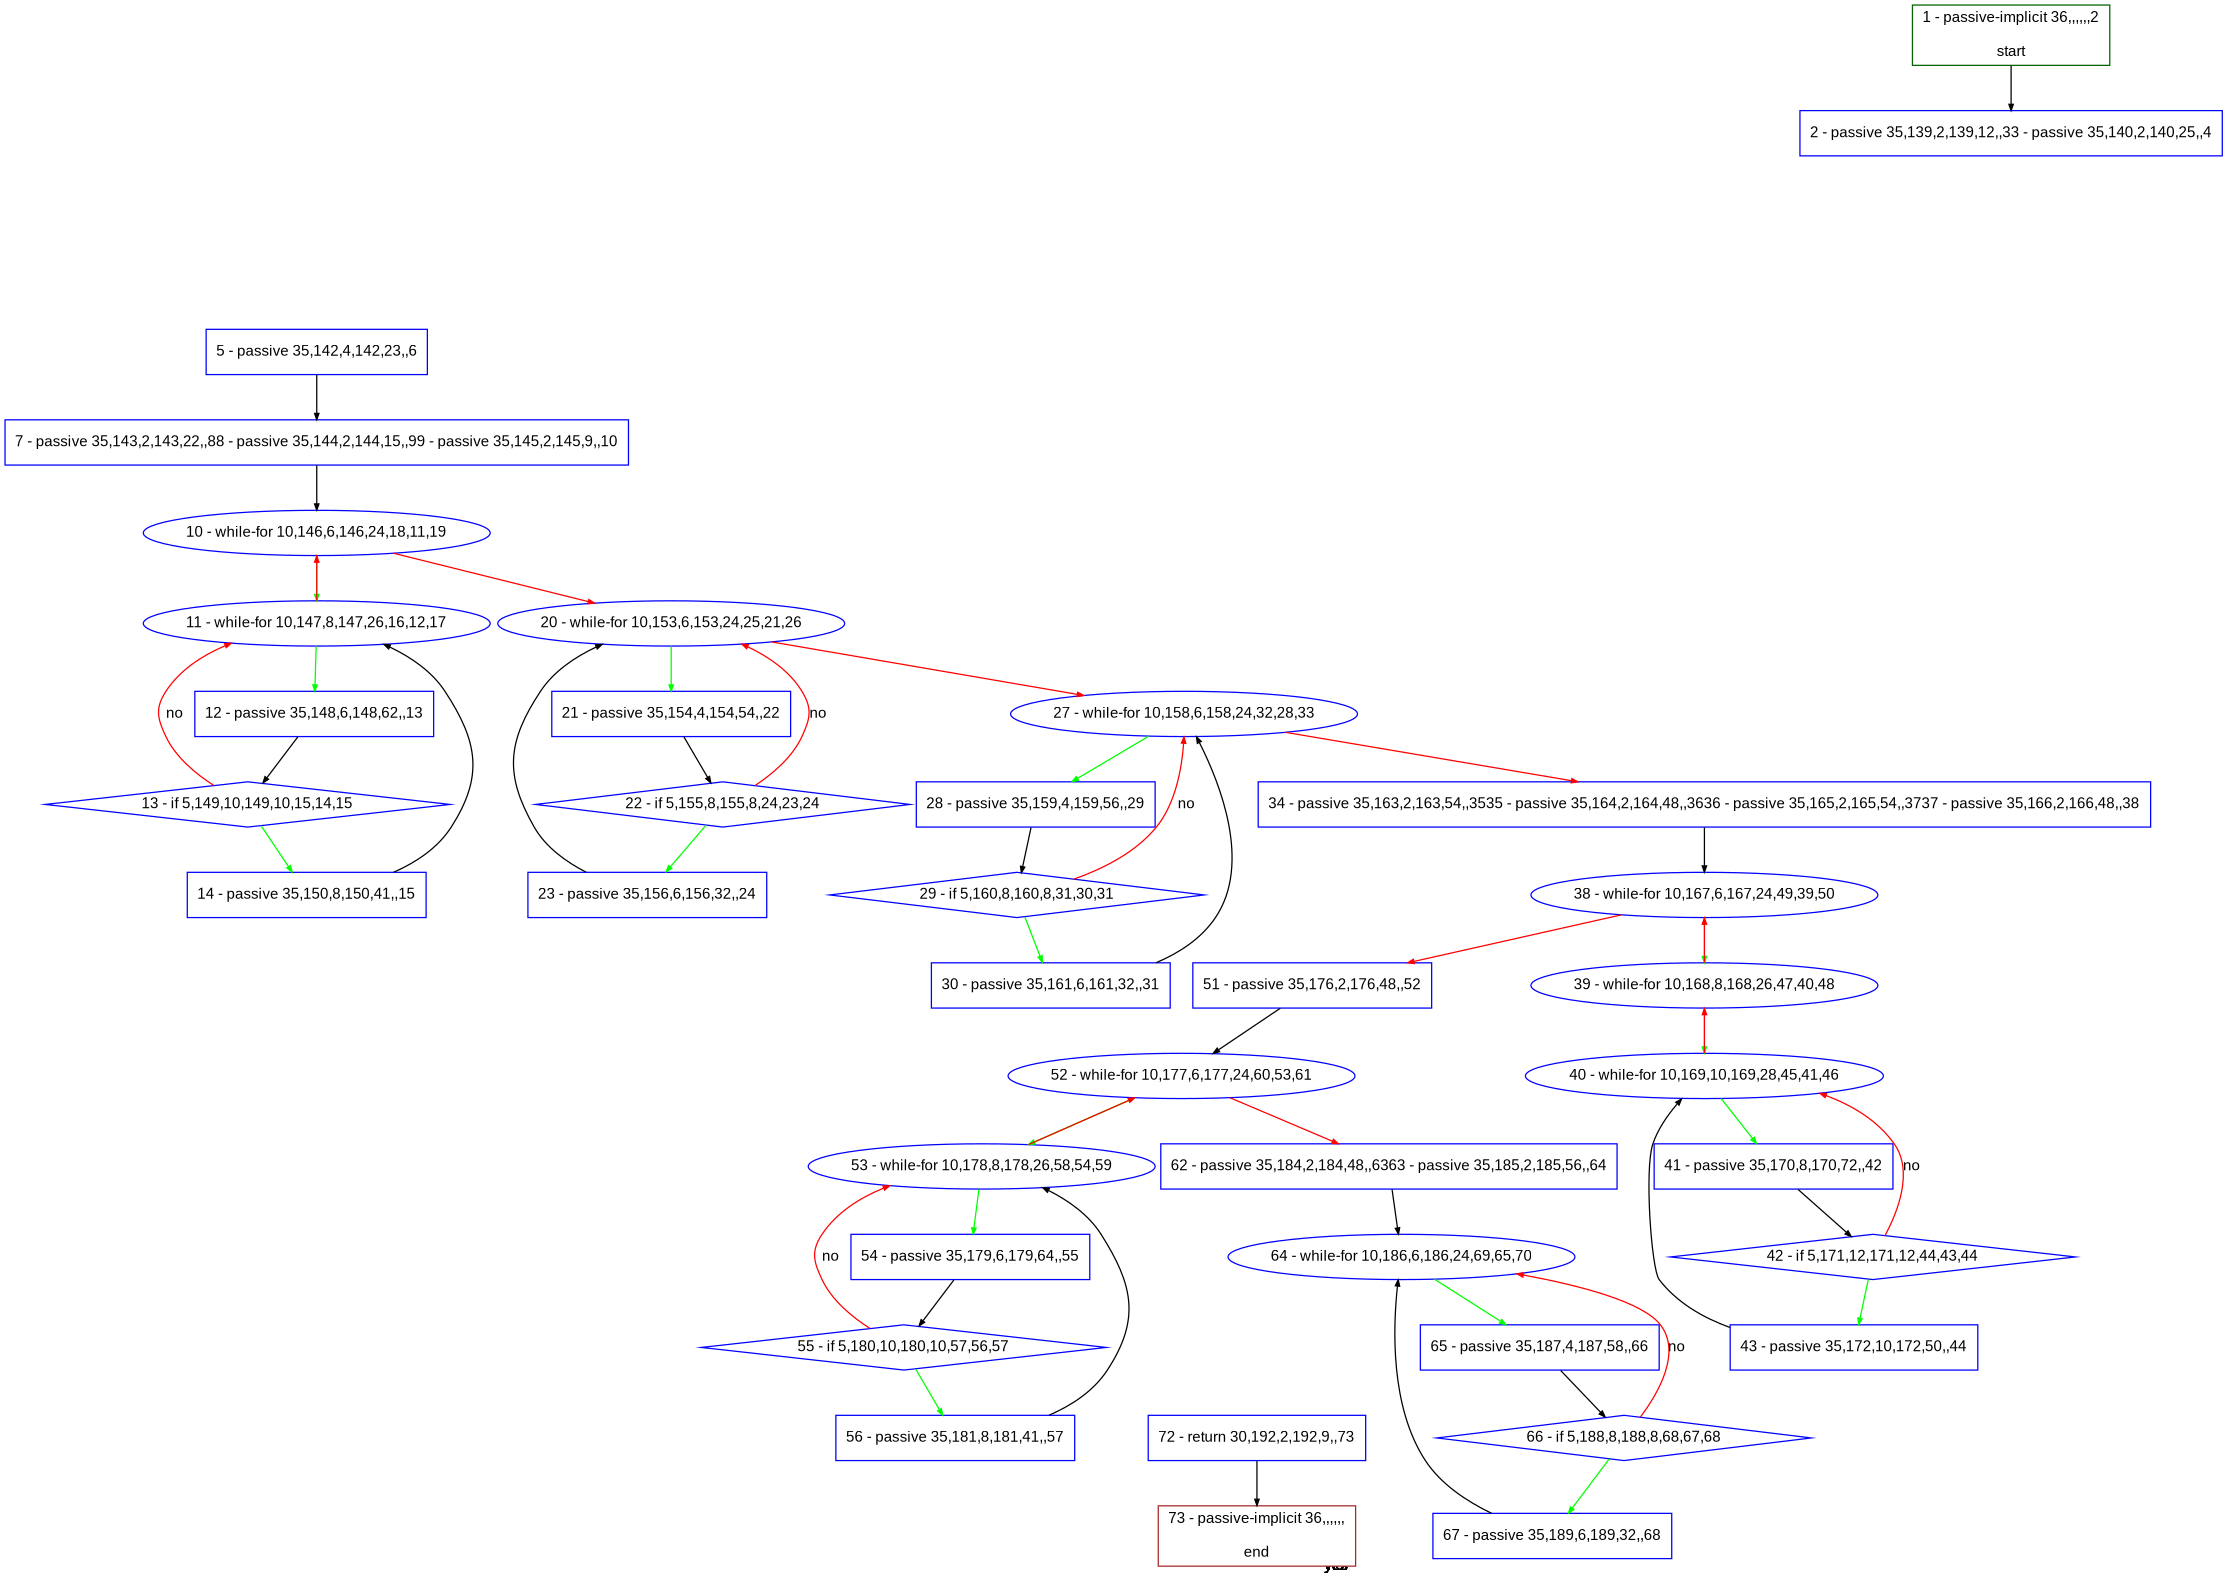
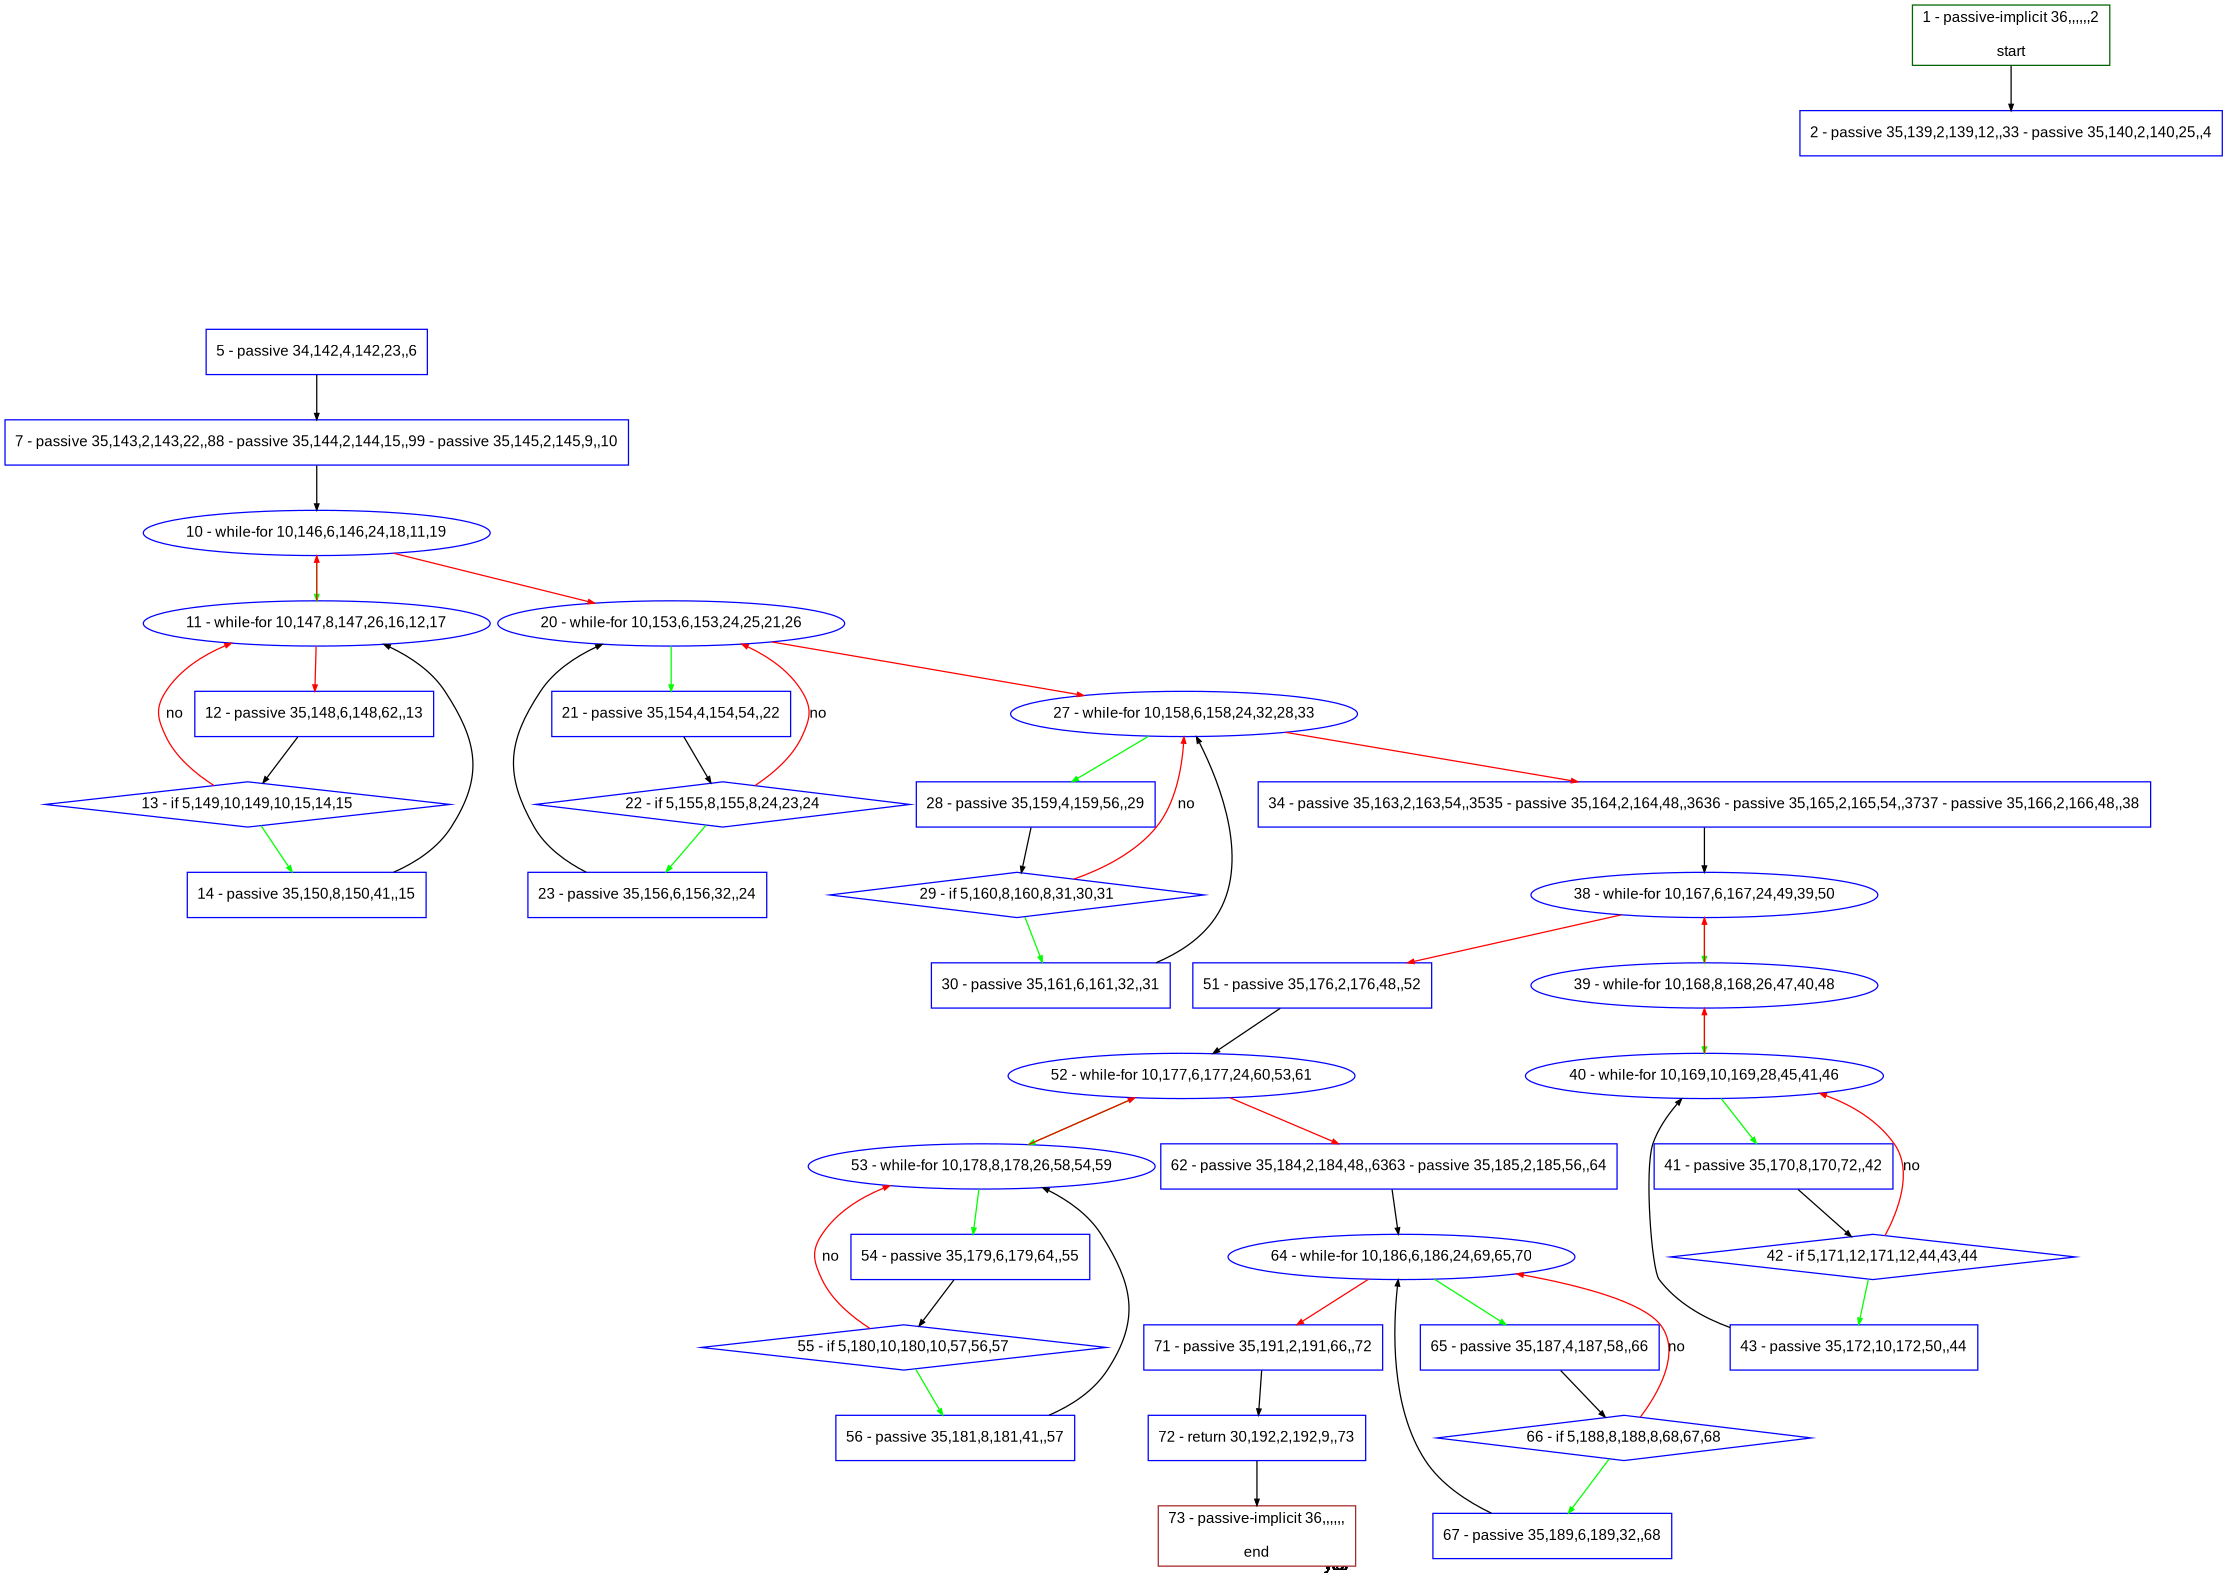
node "5 - passive 35,142,4,142,23,,6": label "5 - passive 35,142,4,142,23,,6" -> "5 - passive 34,142,4,142,23,,6"
edge "11 - while-for 10,147,8,147,26,16,12,17" -> "12 - passive 35,148,6,148,62,,13": color #00ff00 -> #ff0000
node "71 - passive 35,191,2,191,66,,72": added
